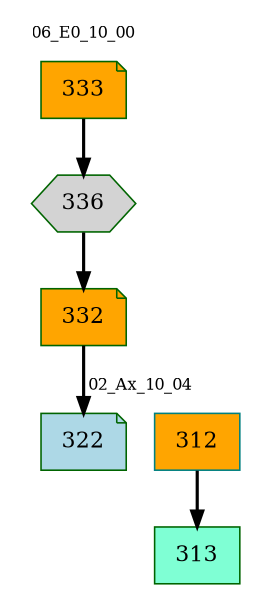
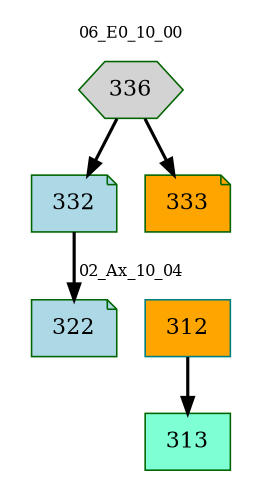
edge "333" -> "336": reversed
node "332": fillcolor orange -> lightblue
